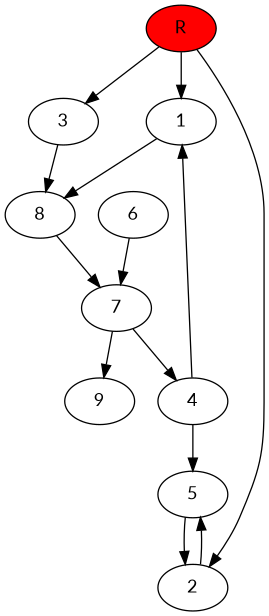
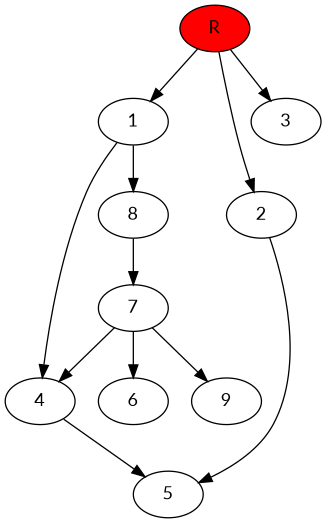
edge "3" -> "8": removed
edge "6" -> "7": reversed
edge "4" -> "1": reversed
edge "5" -> "2": removed
